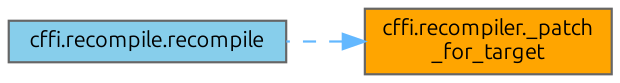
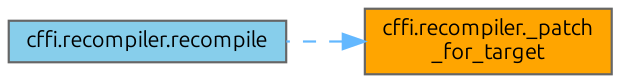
node "cffi.recompile.recompile": label "cffi.recompile.recompile" -> "cffi.recompiler.recompile"
